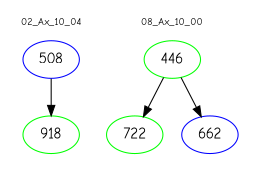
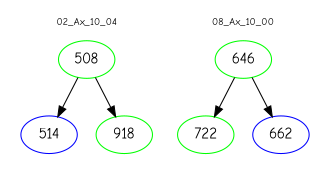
node "508": color blue -> green
node "446": label "446" -> "646"
node "514": added
